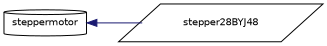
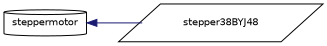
node "stepper28BYJ48": label "stepper28BYJ48" -> "stepper38BYJ48"
